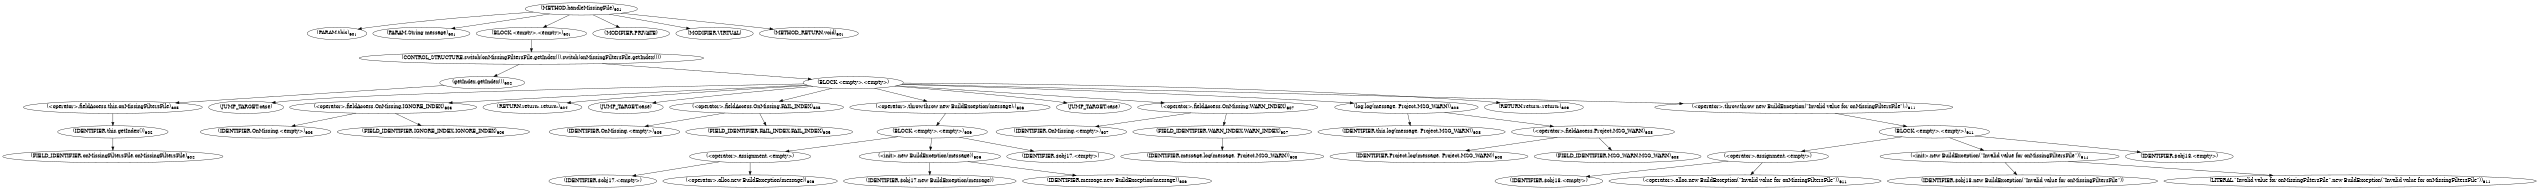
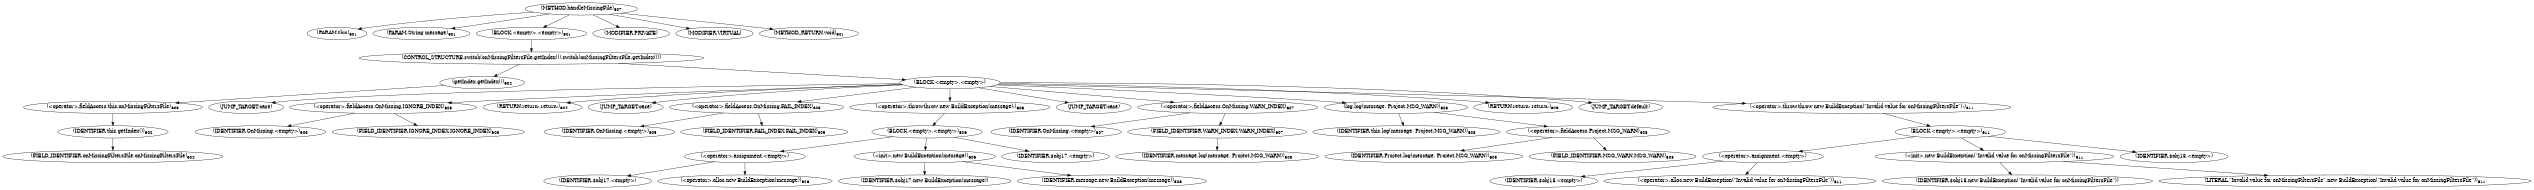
node "(METHOD,handleMissingFile)": text "601" -> "607"
node "(JUMP_TARGET,default)": added
